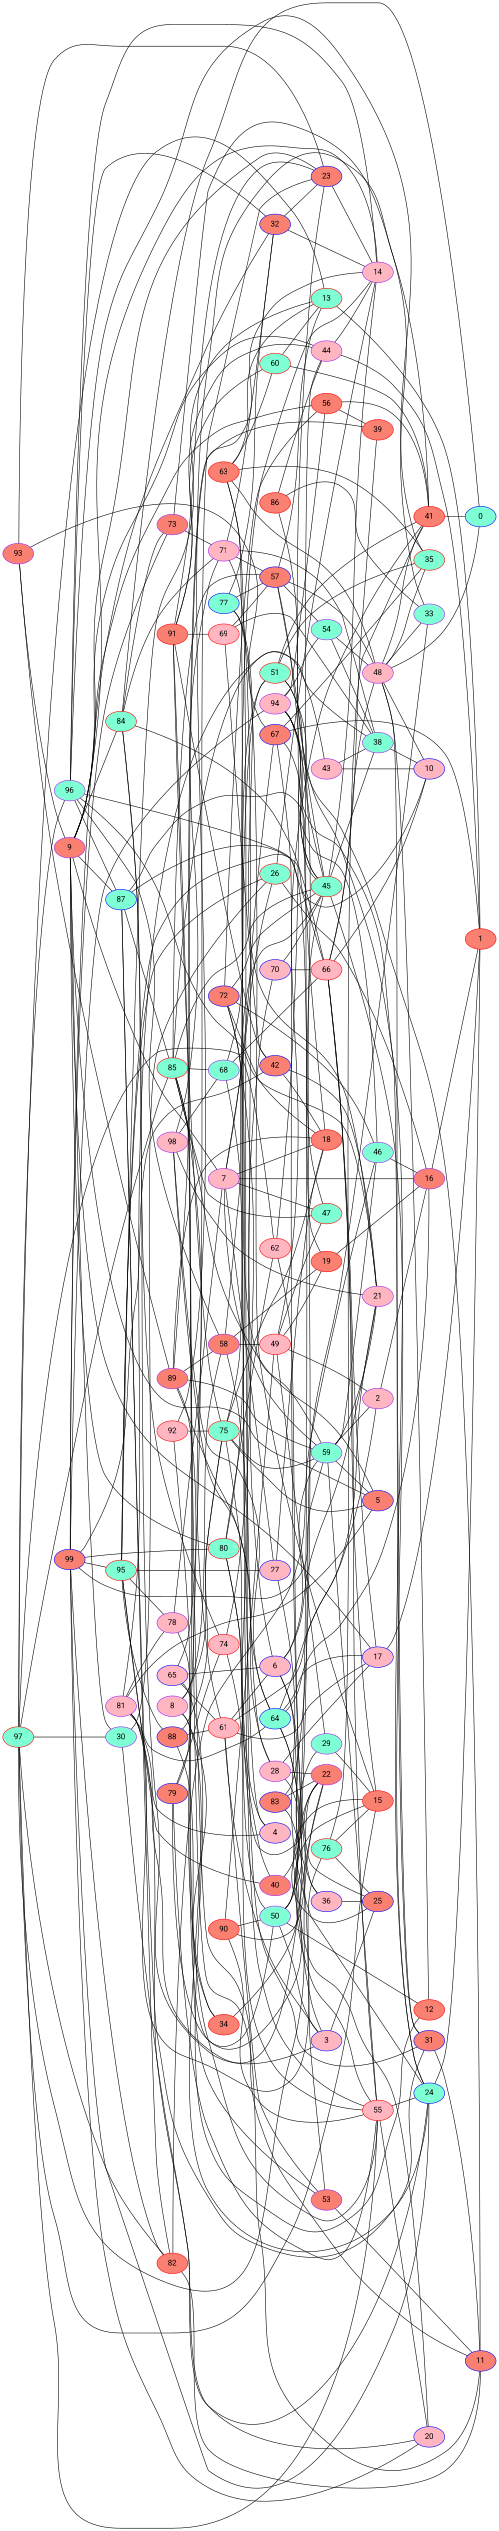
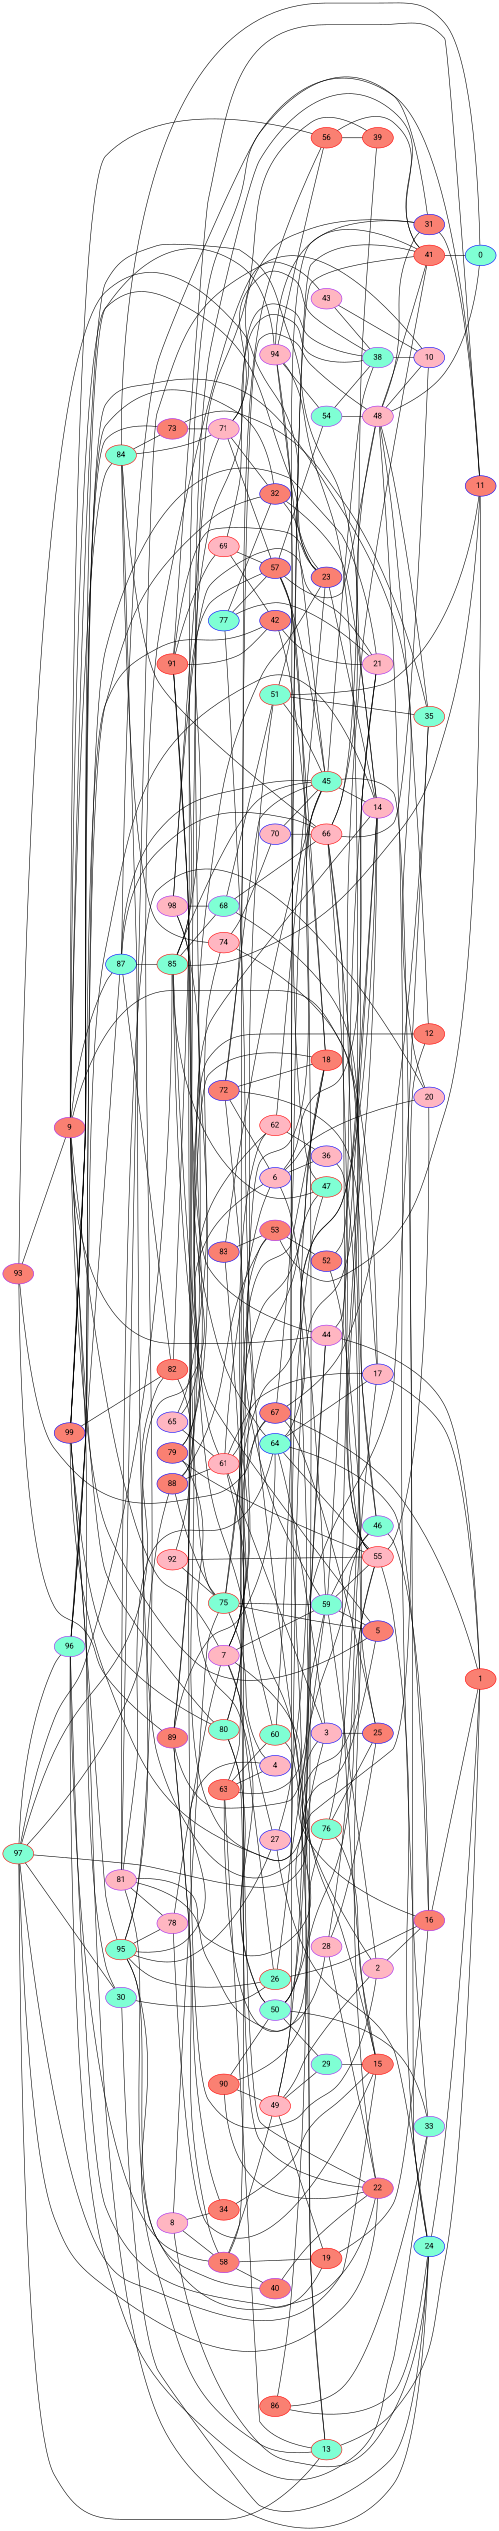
node "52": added
edge "98" -- "28": now "98" -- "2"
edge "65" -- "12": now "88" -- "12"
